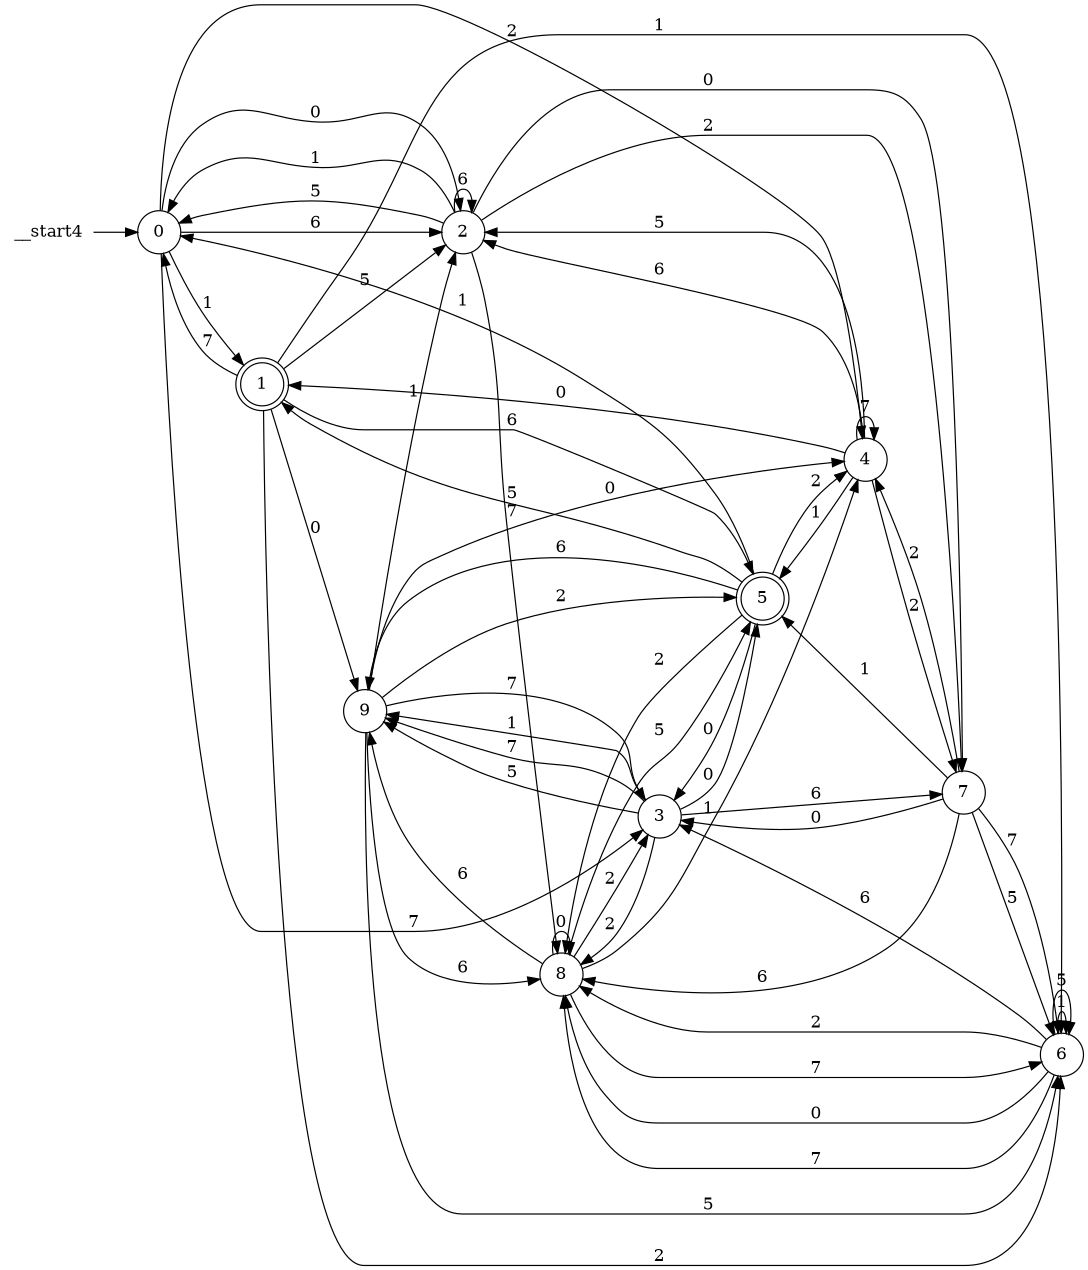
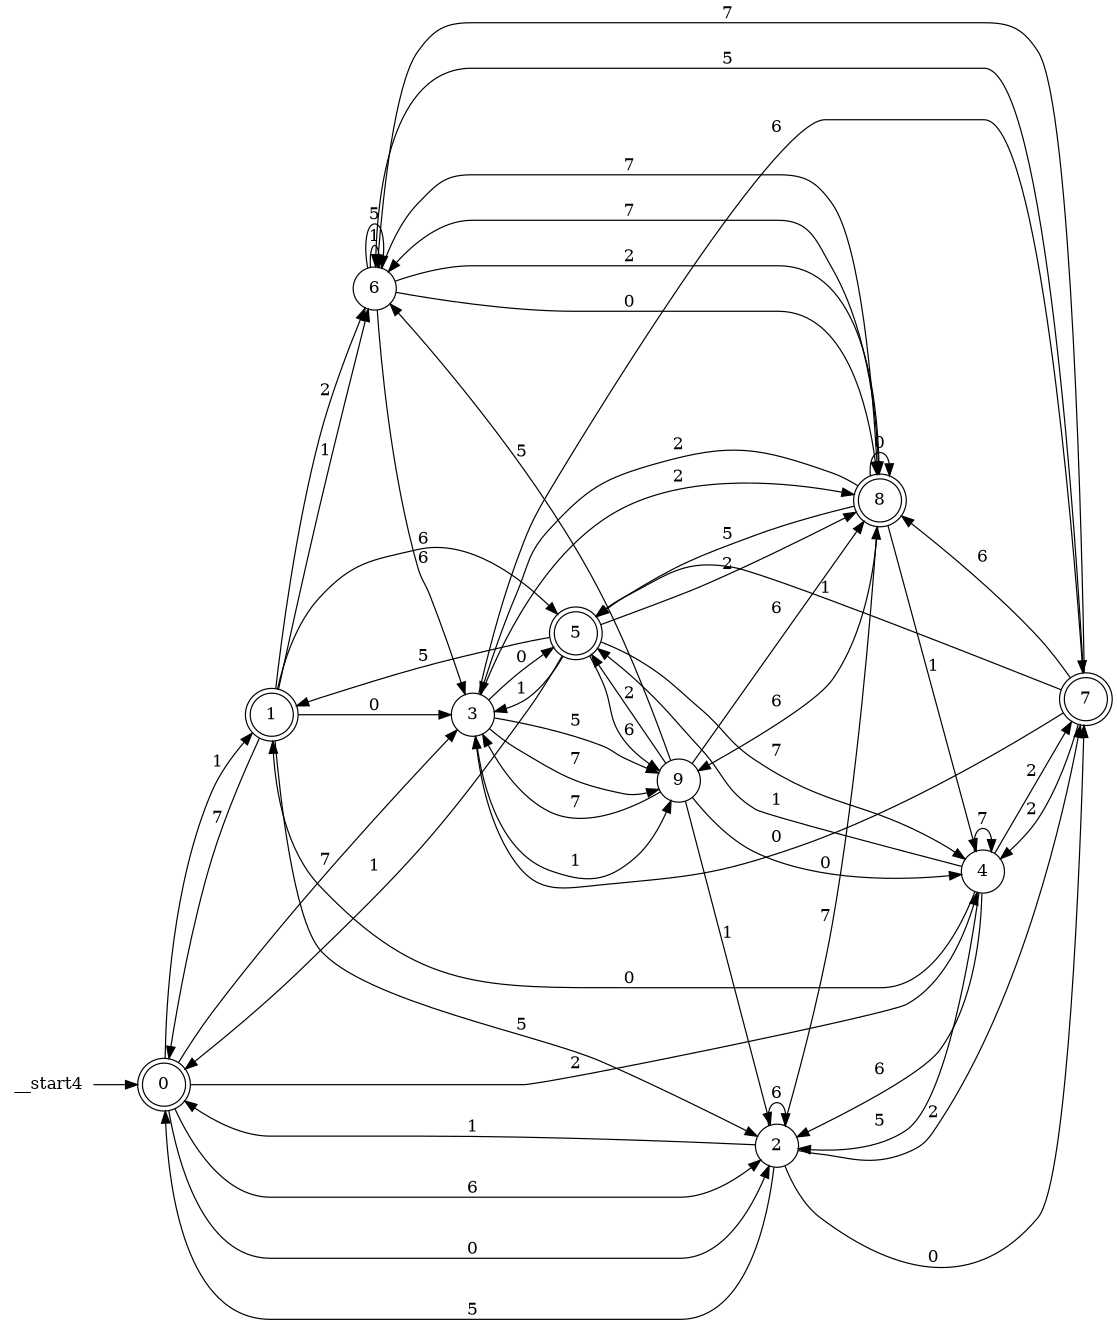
node "0": shape circle -> doublecircle
edge "5" -> "4": label "2" -> "7"
edge "1" -> "9": now "1" -> "3"
edge "5" -> "3": label "0" -> "1"
node "7": shape circle -> doublecircle
node "8": shape circle -> doublecircle
